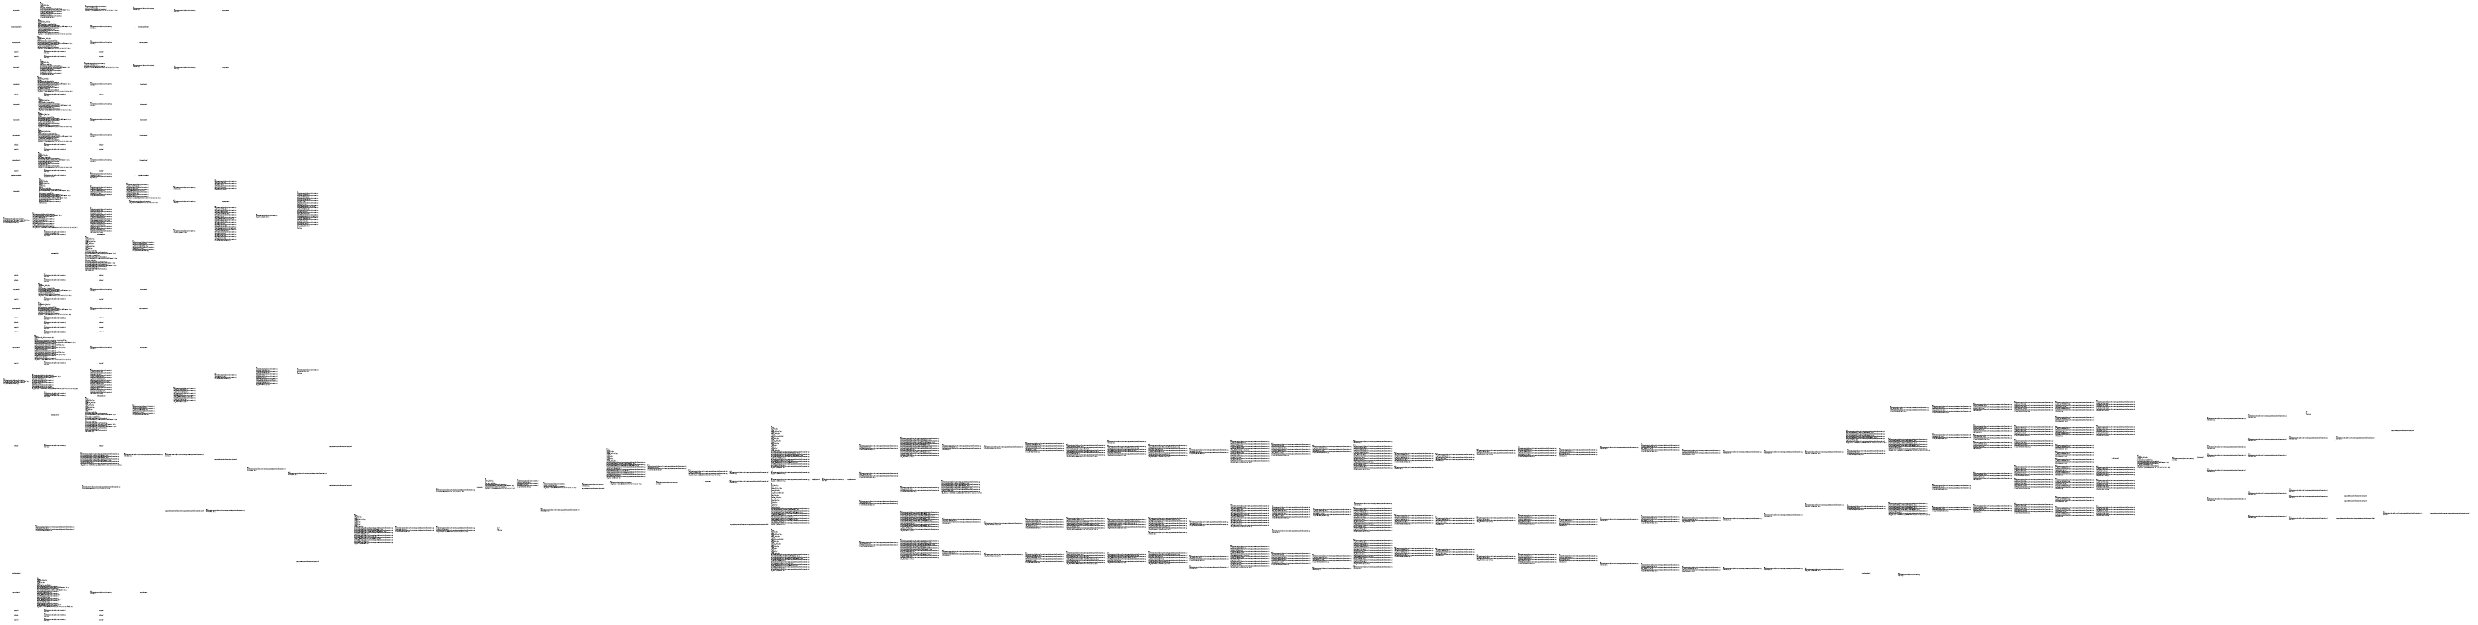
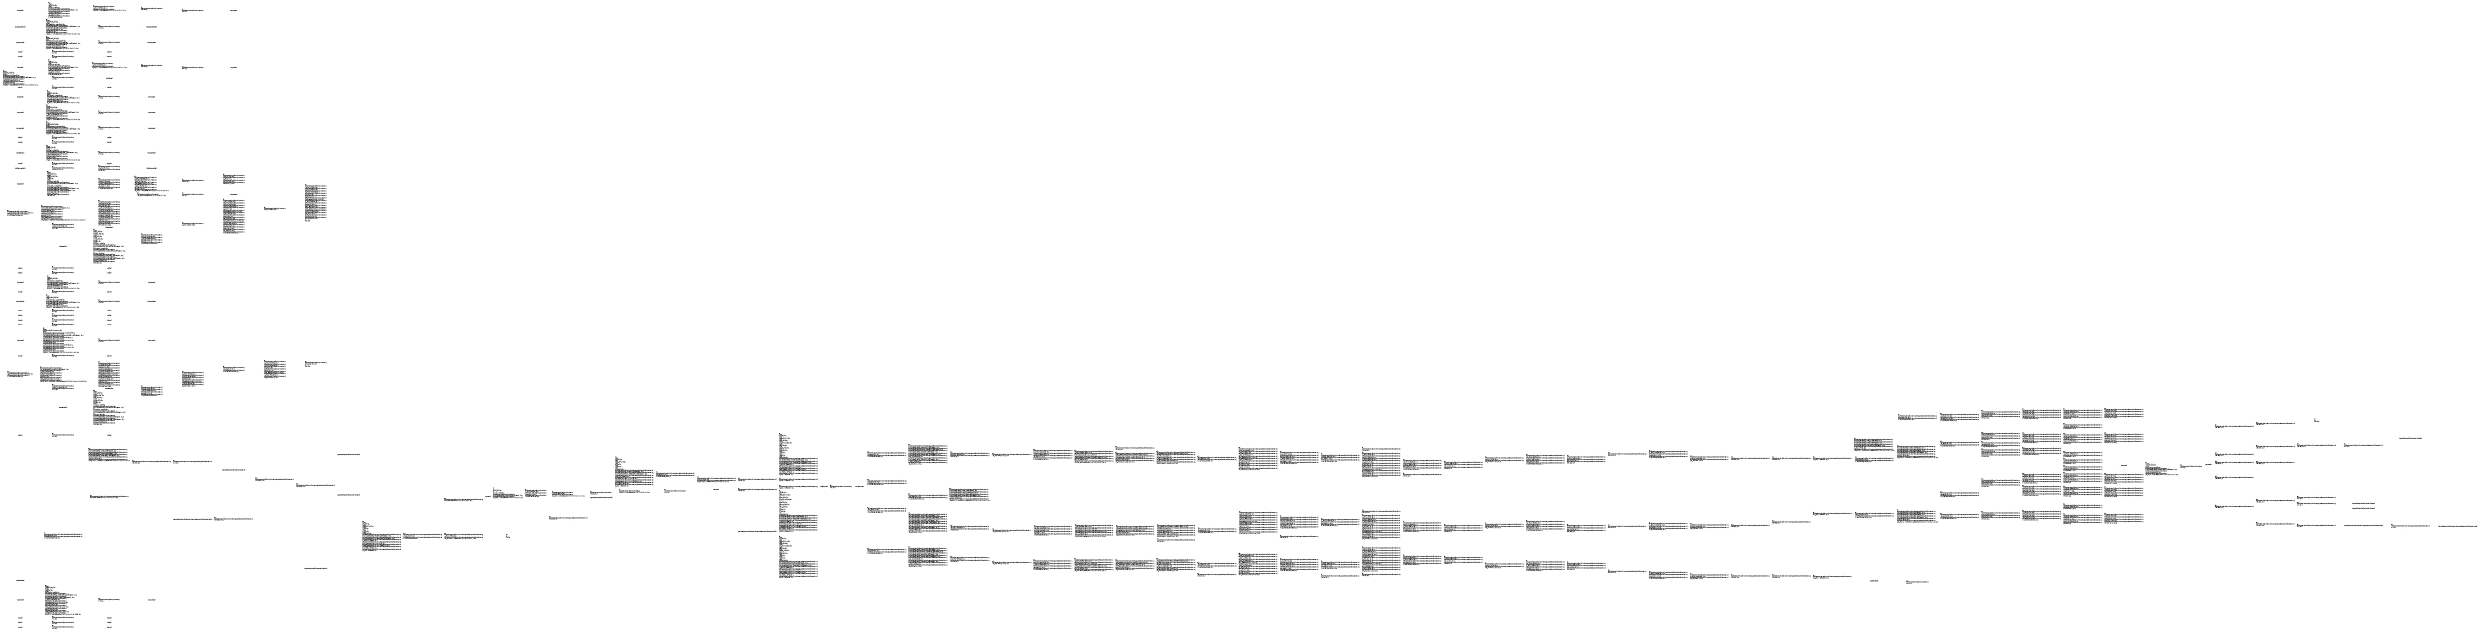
node "io_ll_printFloatLine_start": removed
